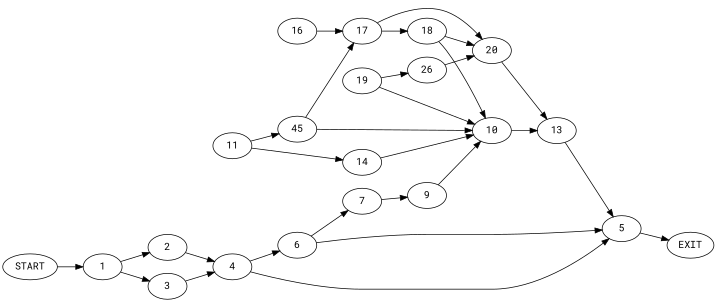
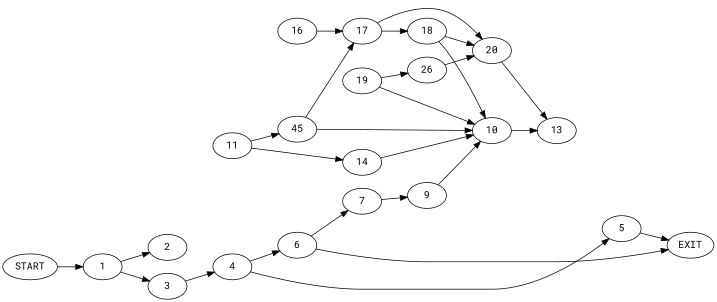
edge "13" -> "5": removed
edge "6" -> "5": now "6" -> "EXIT"
edge "2" -> "4": removed
